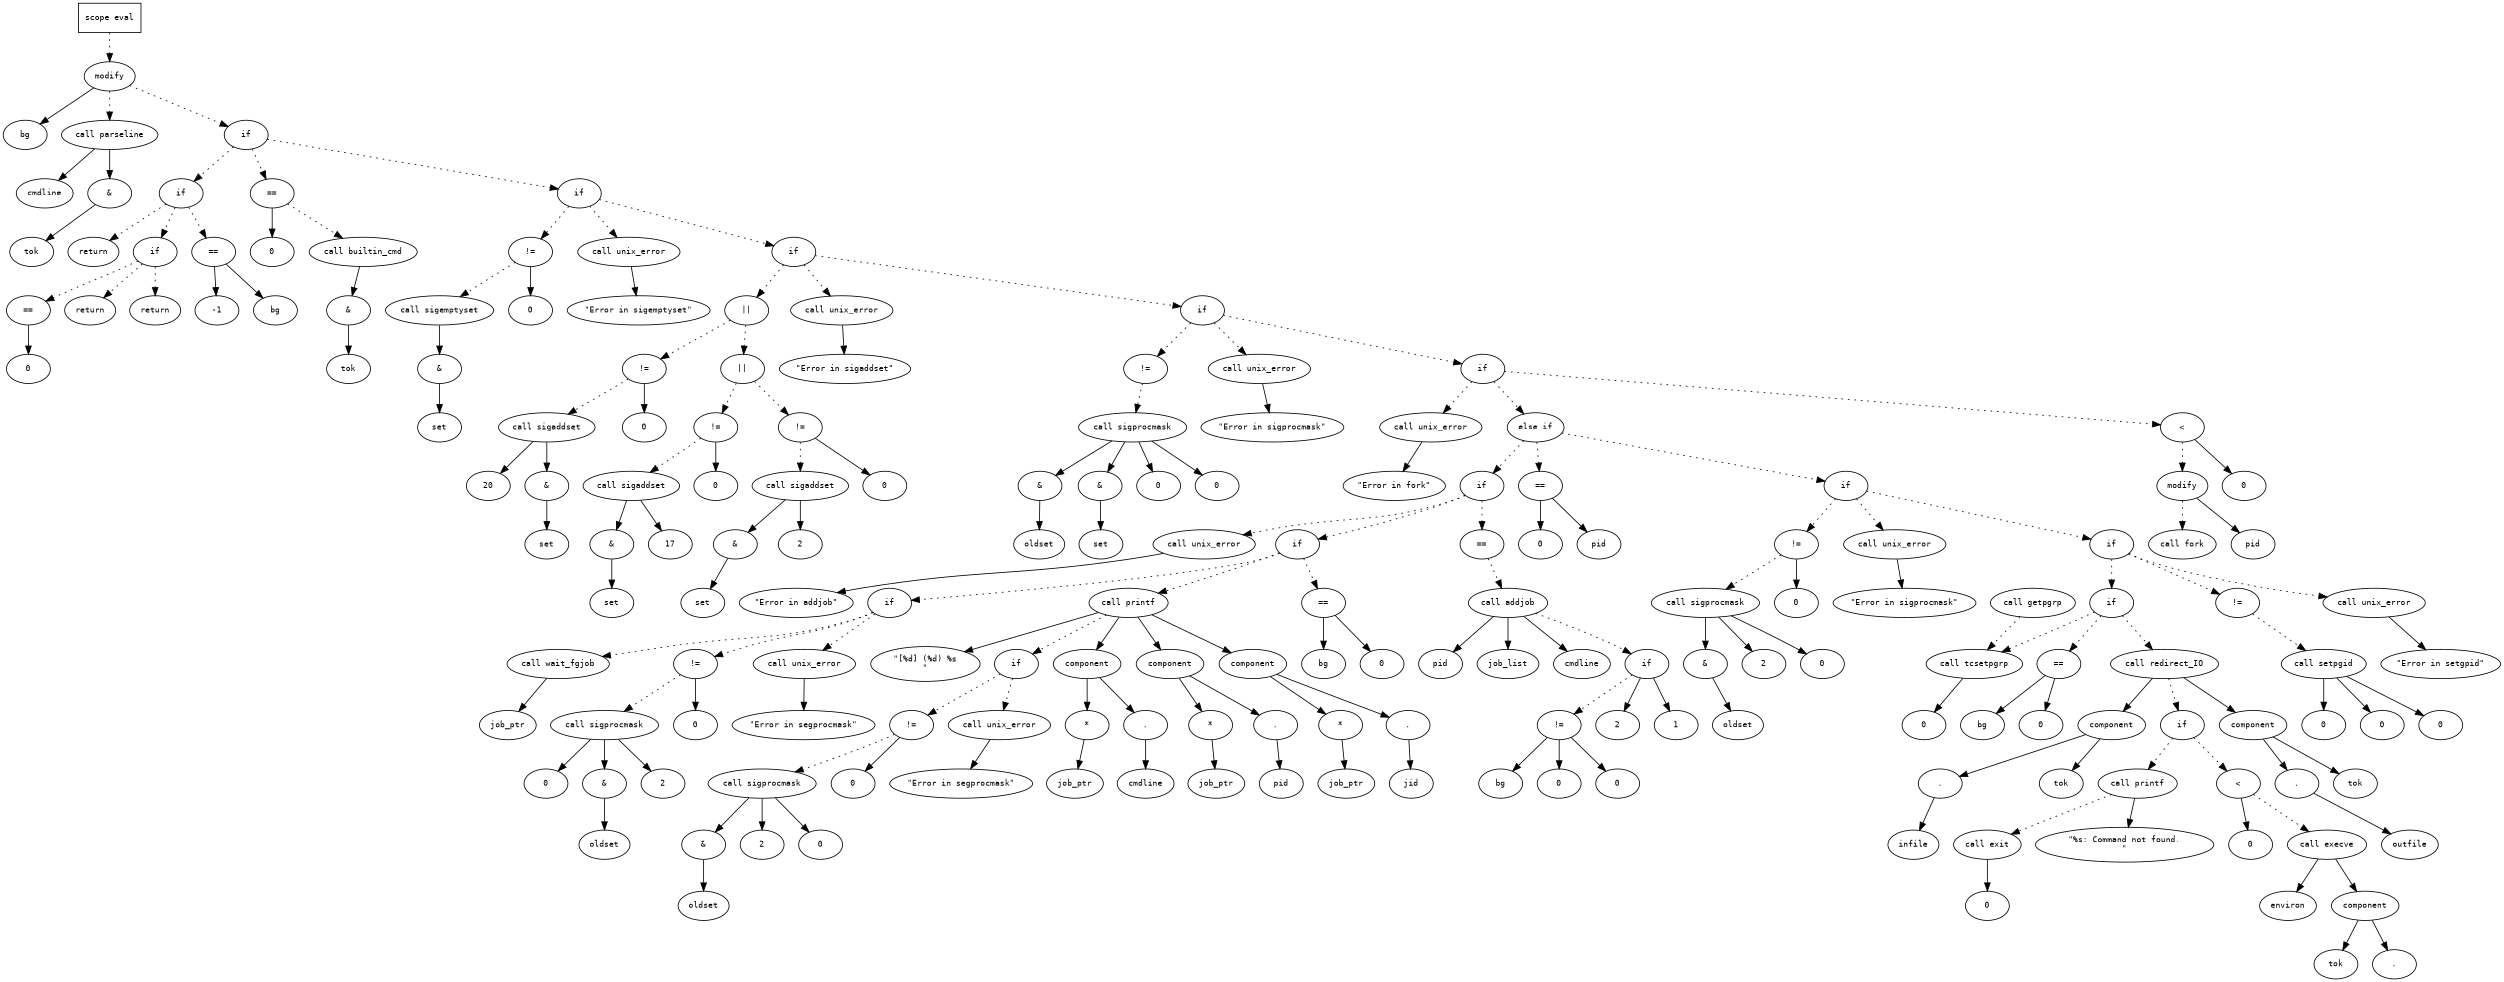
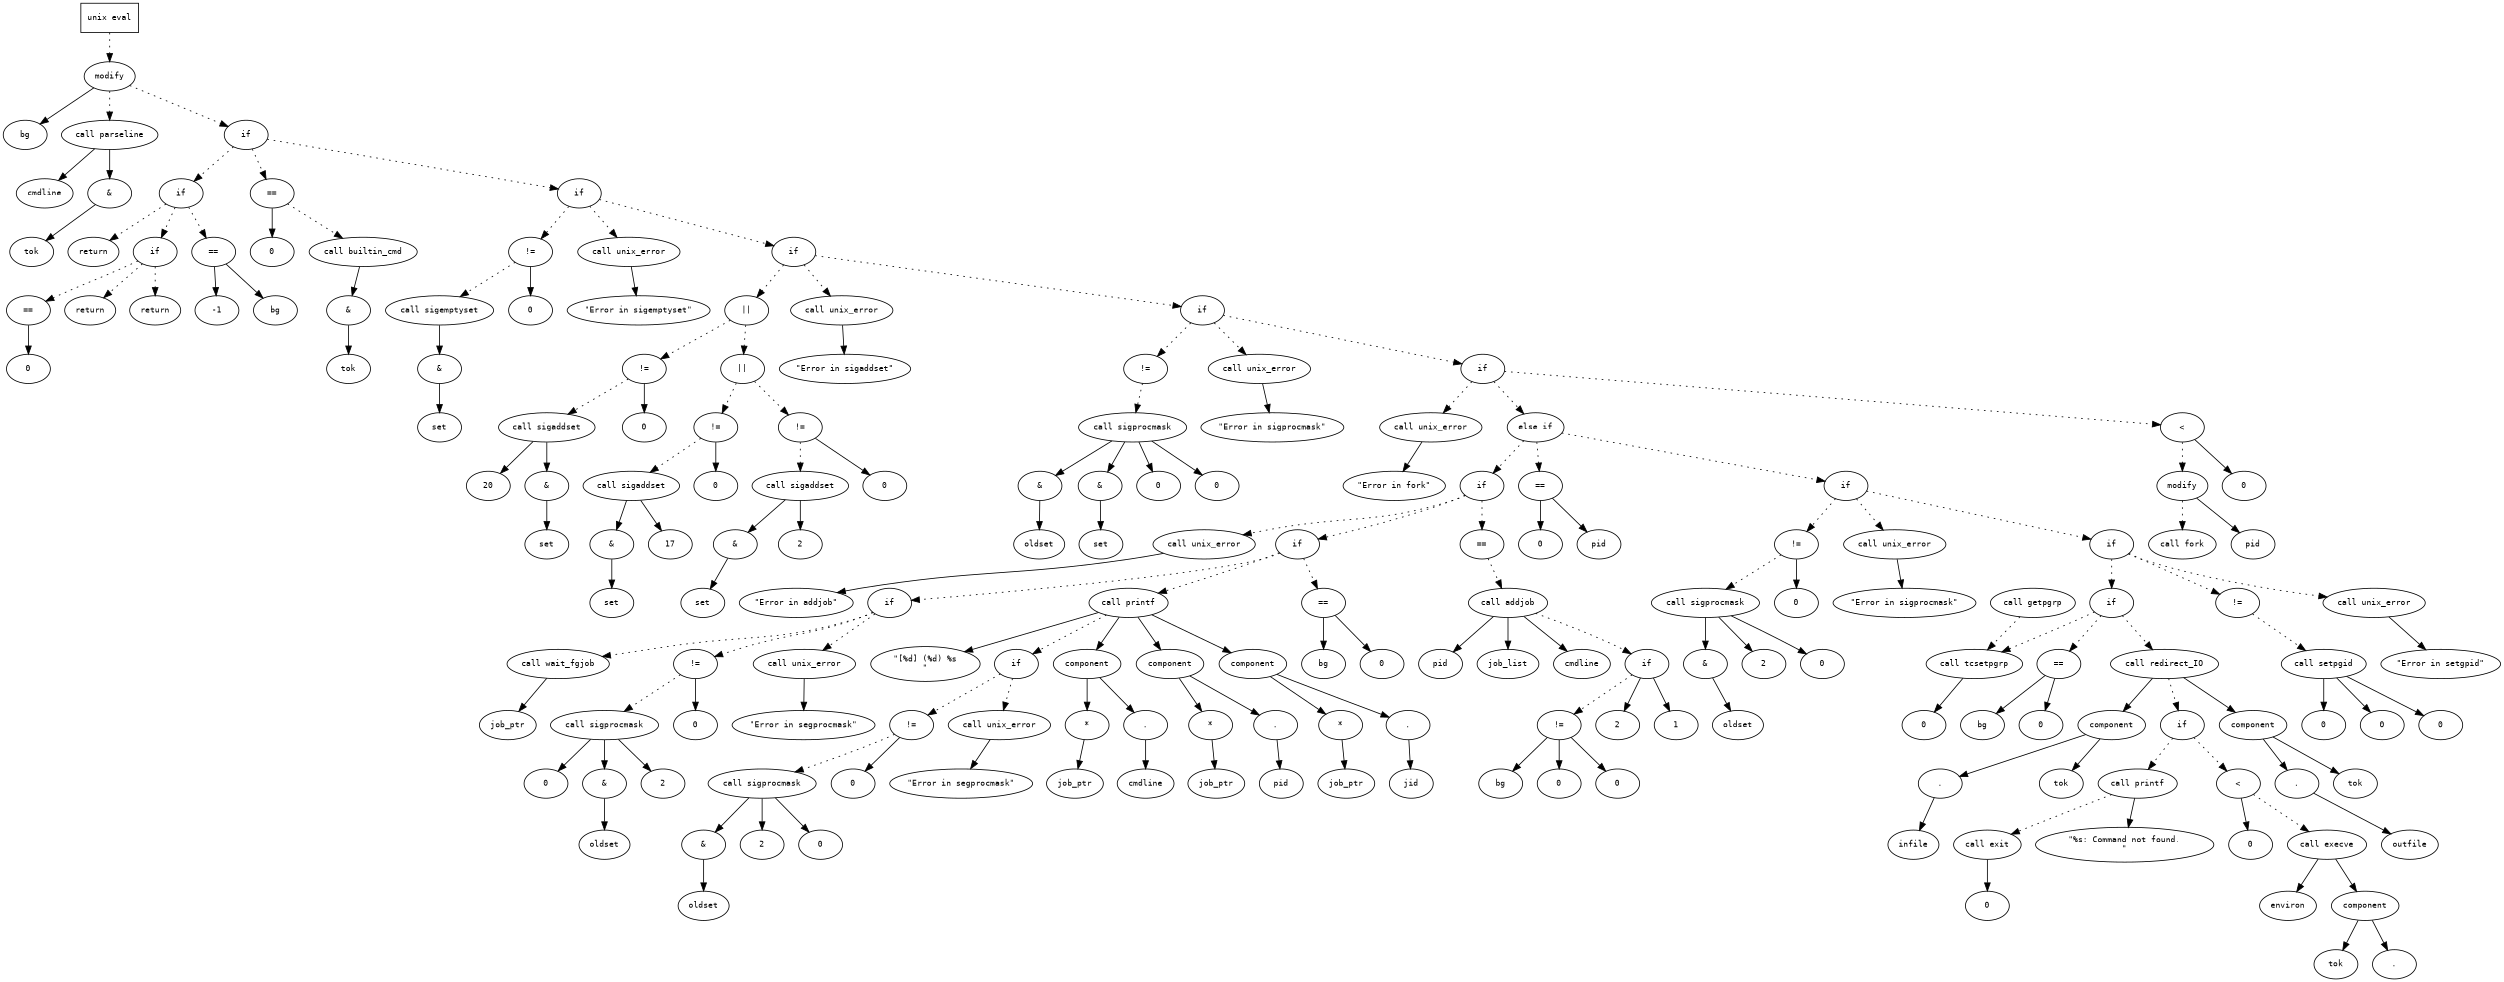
node "scope eval": label "scope eval" -> "unix eval"
